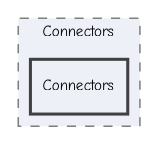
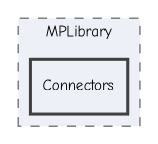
cluster "Connectors": label "Connectors" -> "MPLibrary"
